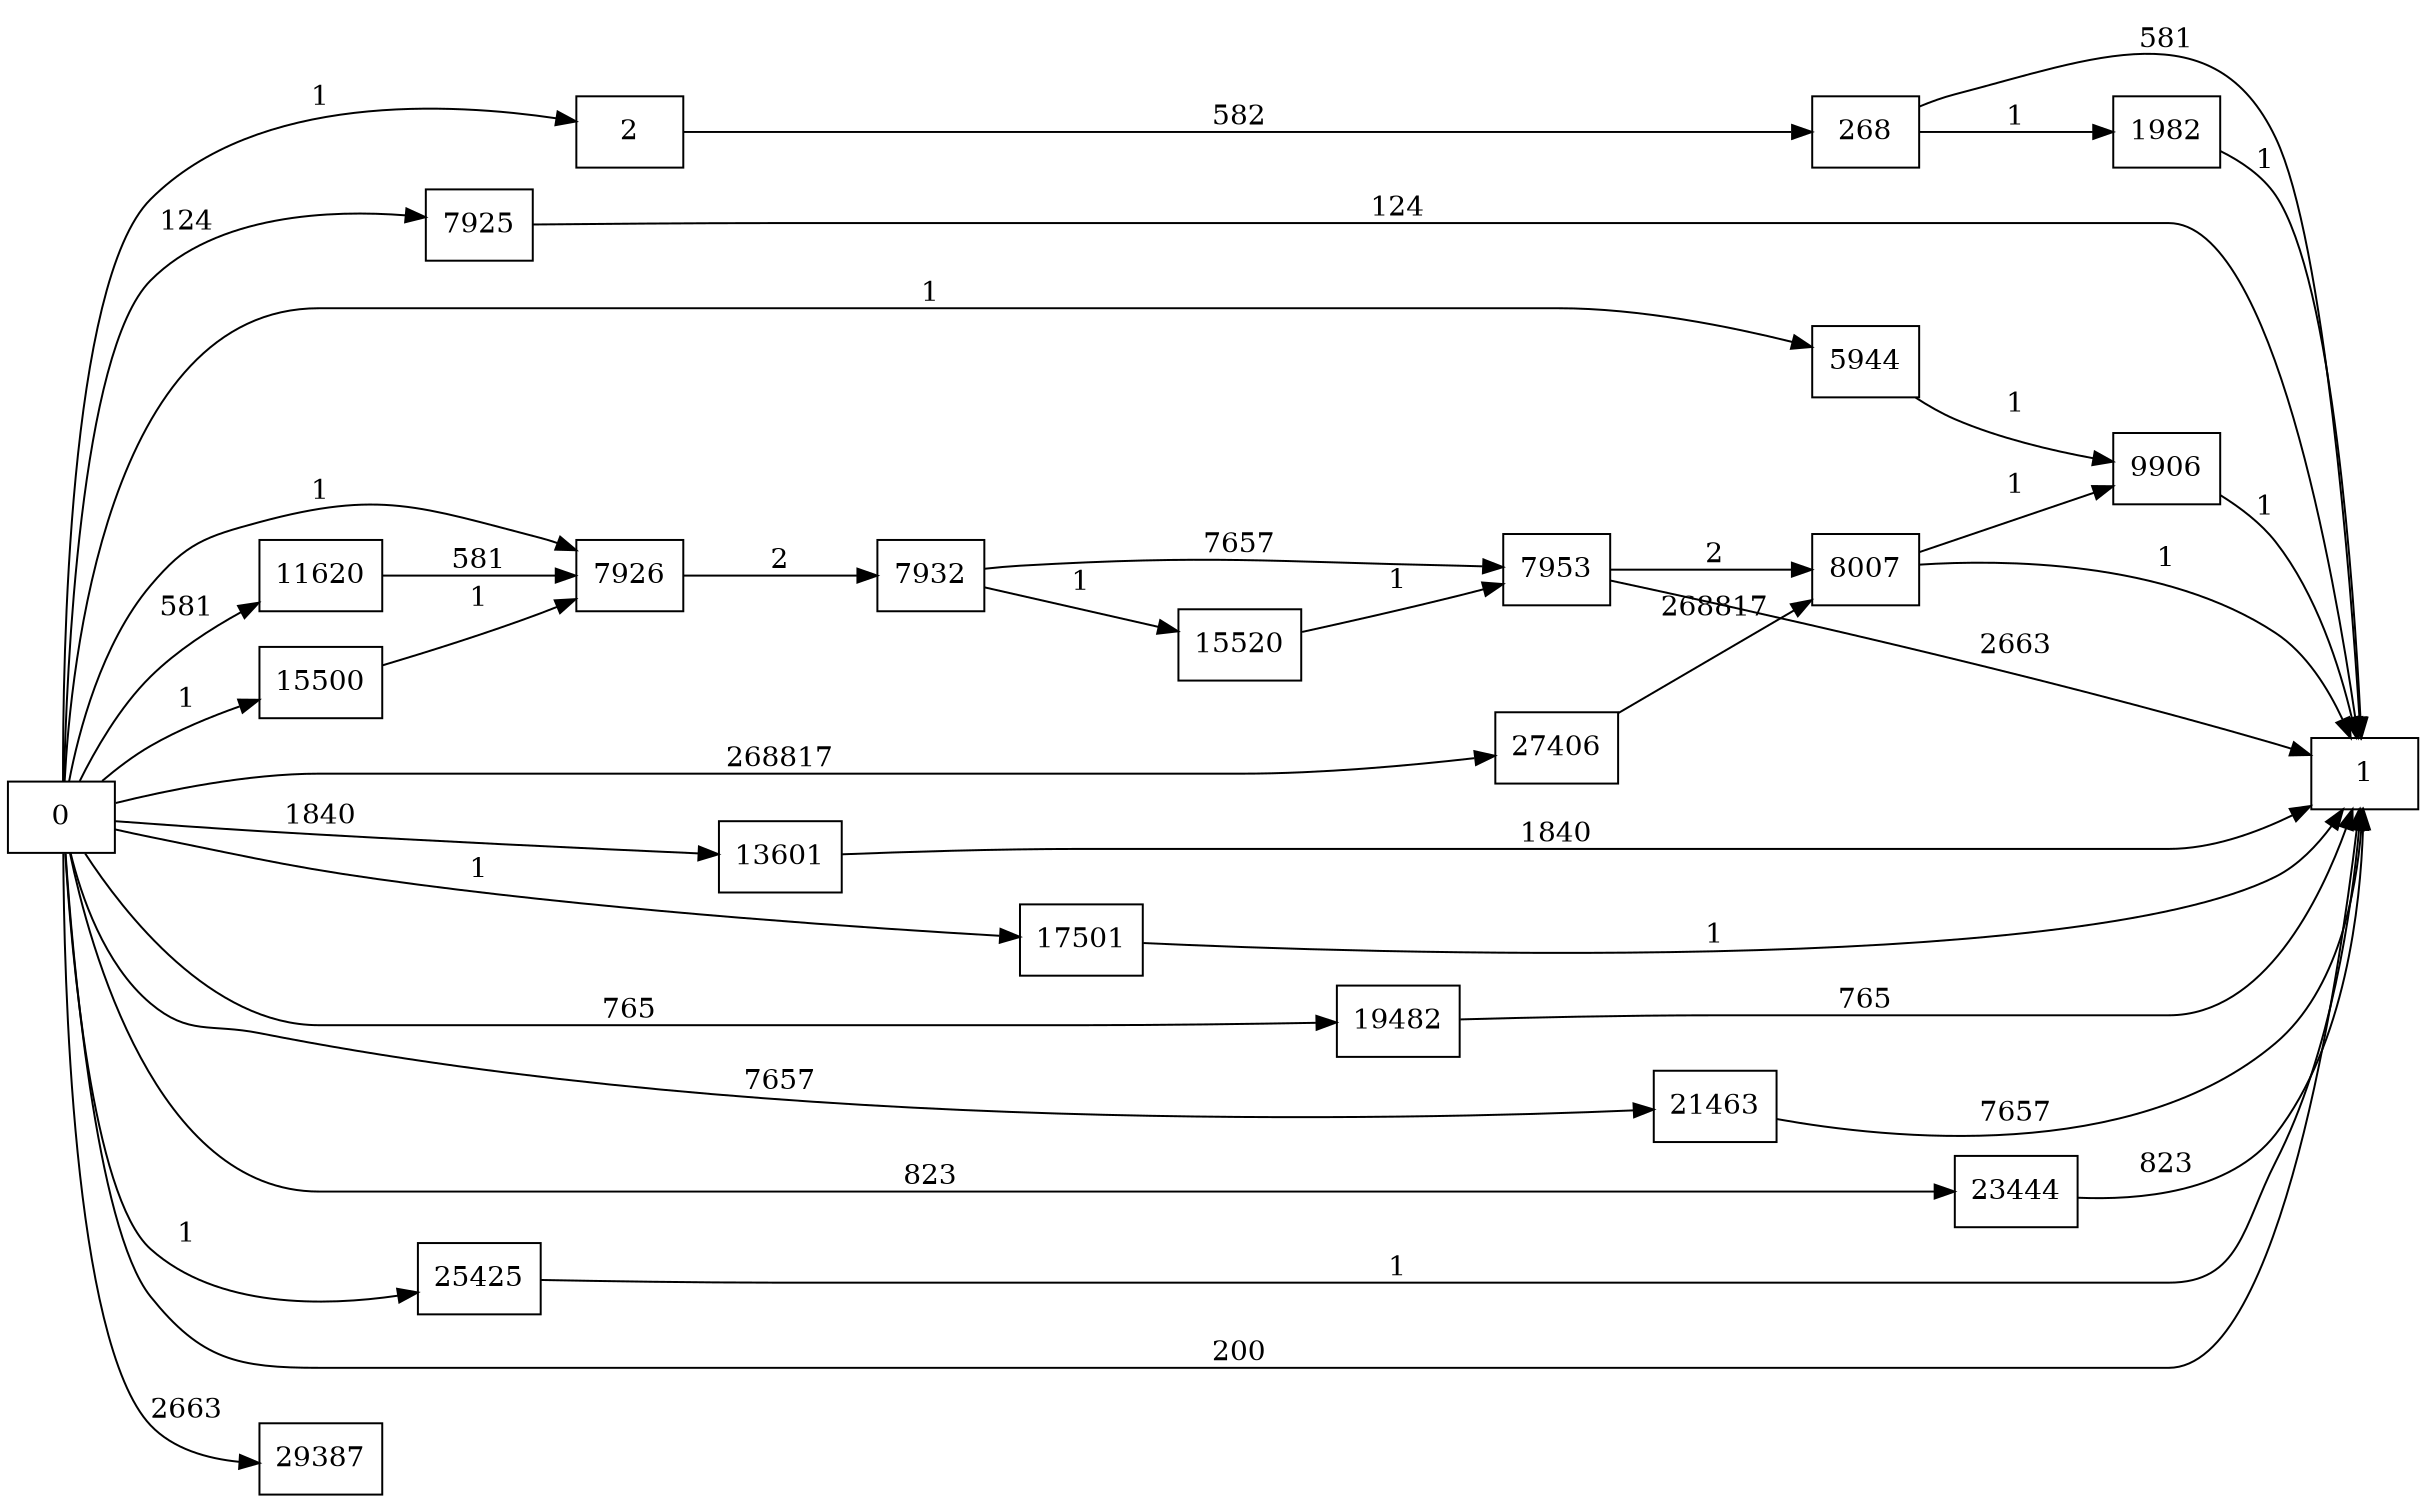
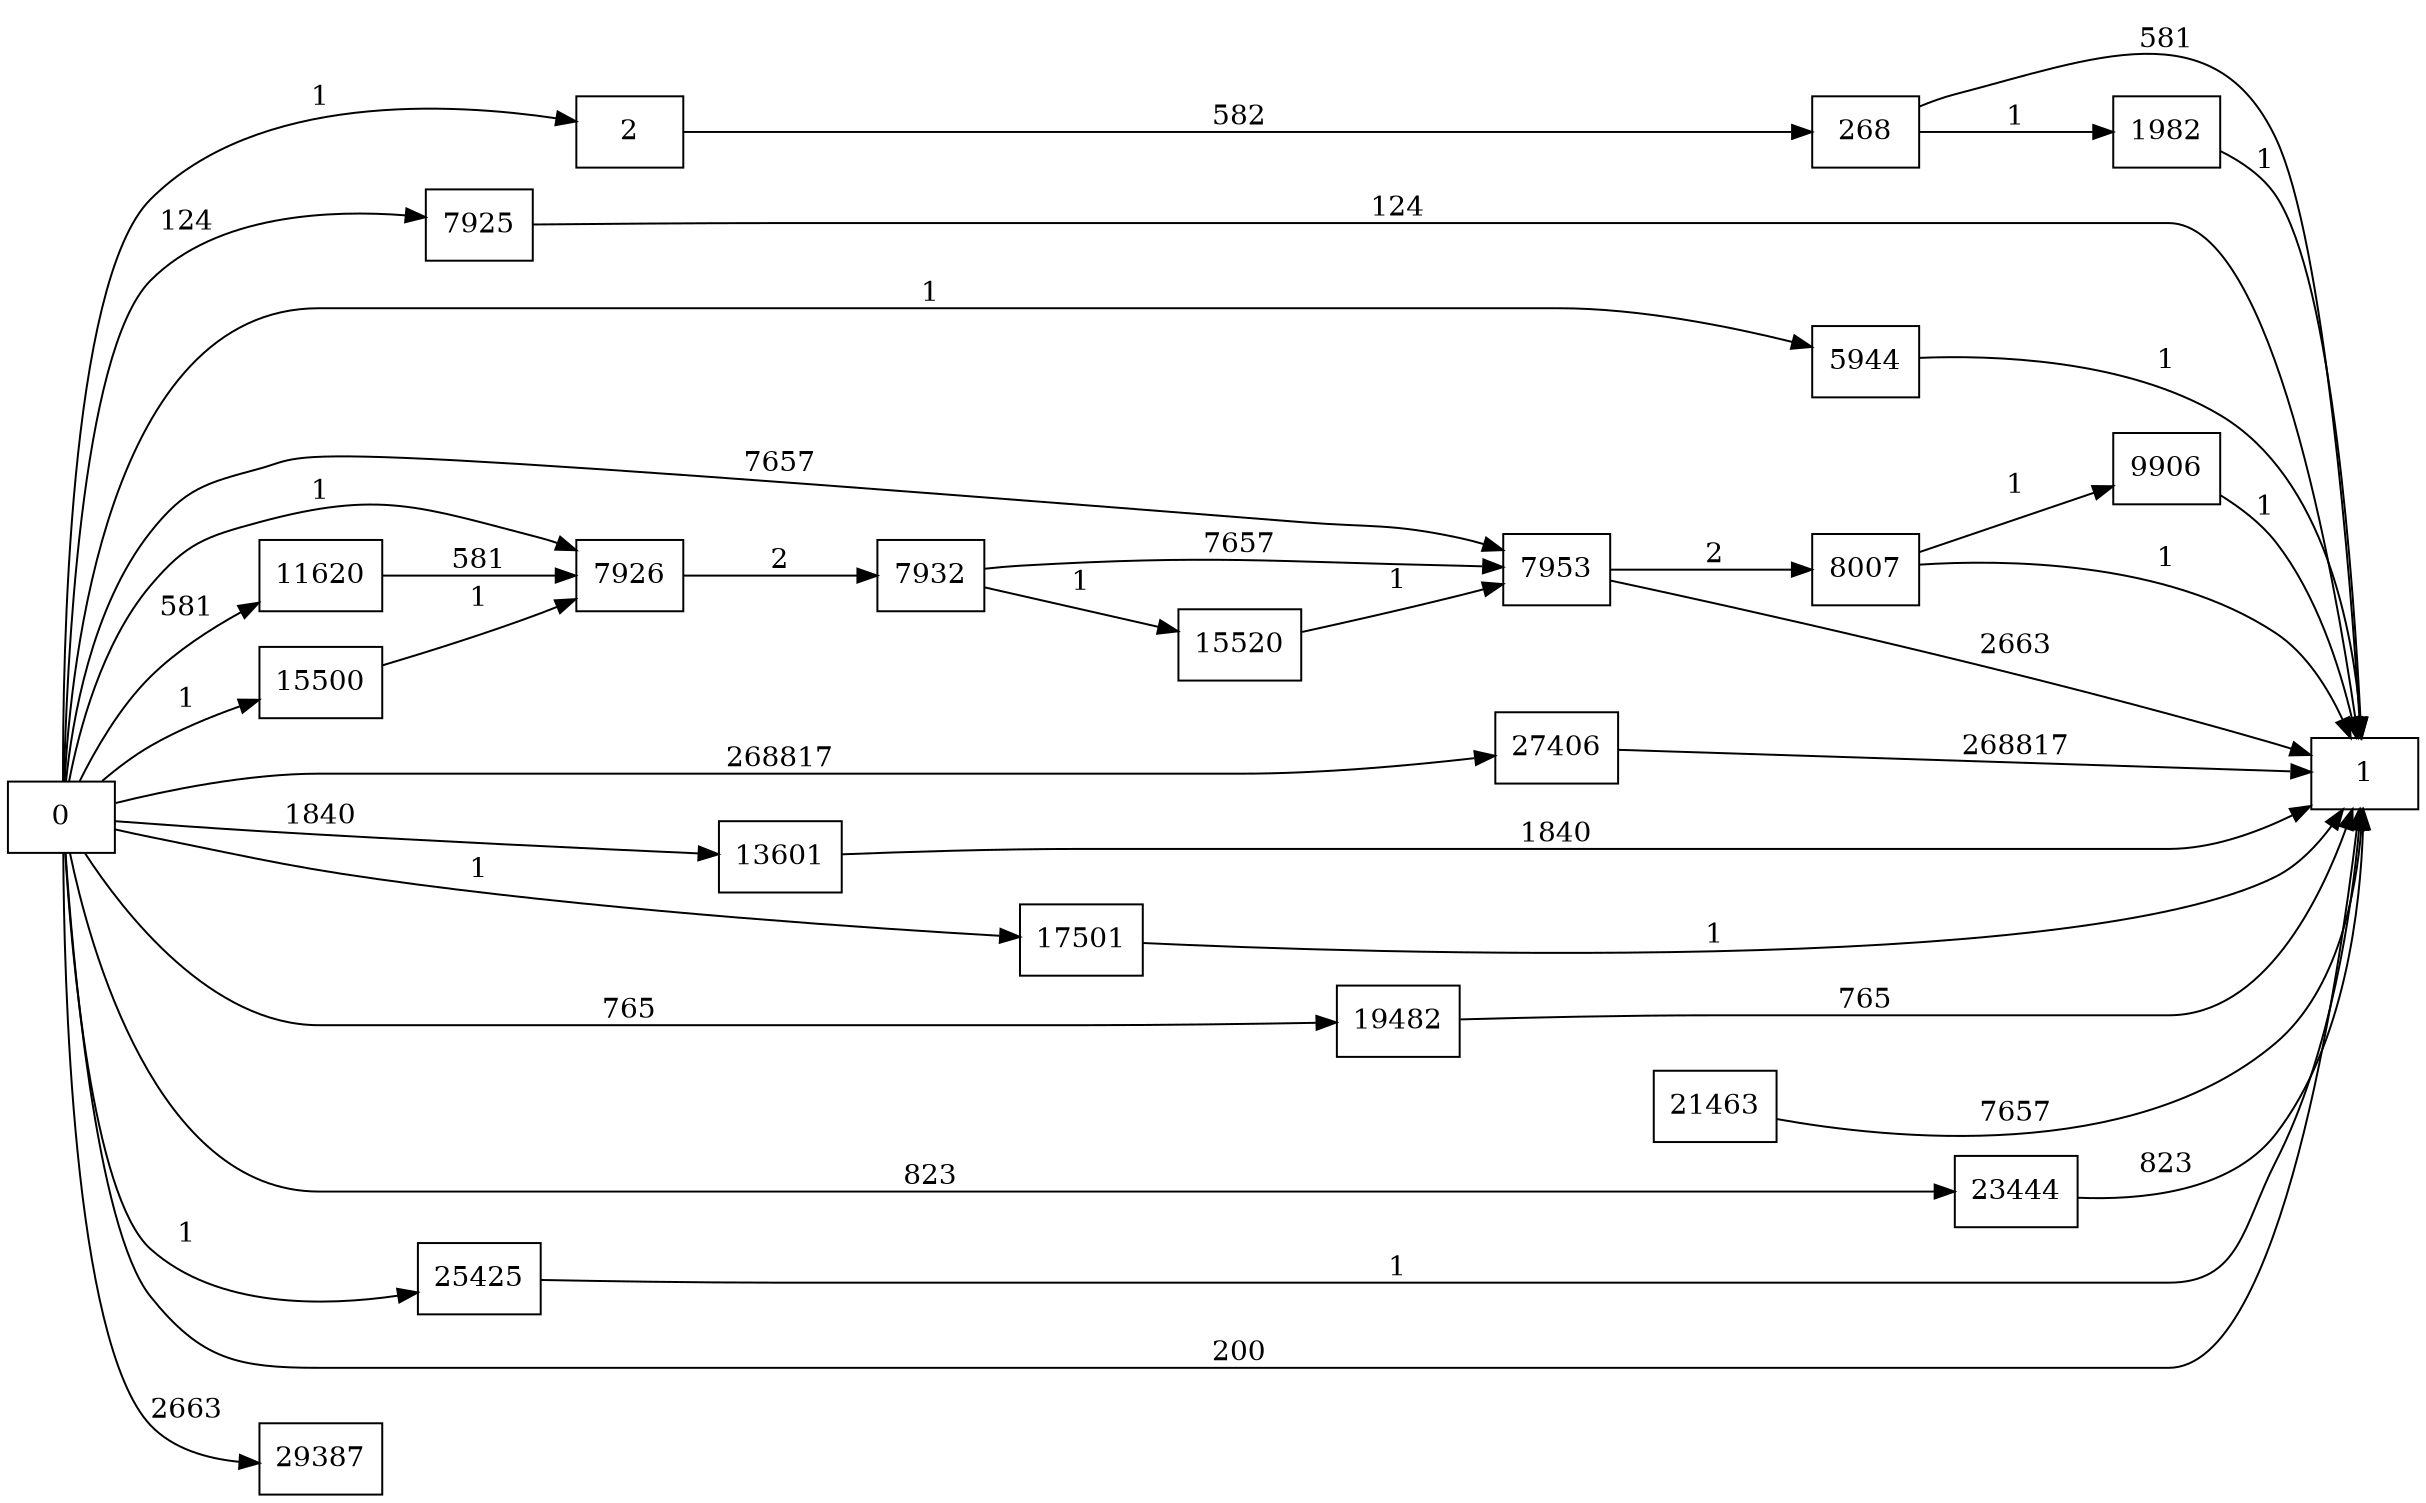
edge "5944" -> "9906": now "5944" -> "1"
edge "27406" -> "8007": now "27406" -> "1"
edge "0" -> "21463": now "0" -> "7953"
